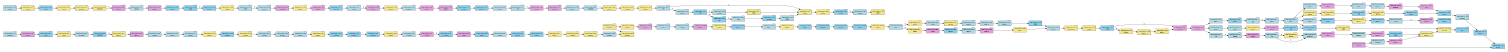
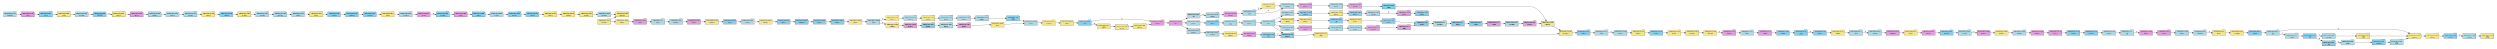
node "0x00461727 movl": shape note -> folder
node "0x00461785 cmpb": fillcolor khaki -> skyblue
node "0x00461721 jae": added
edge "0x00461717 repz" -> "0x00461715 subl": reversed
